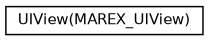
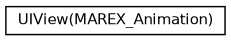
node "UIView(MAREX_UIView)": label "UIView(MAREX_UIView)" -> "UIView(MAREX_Animation)"
